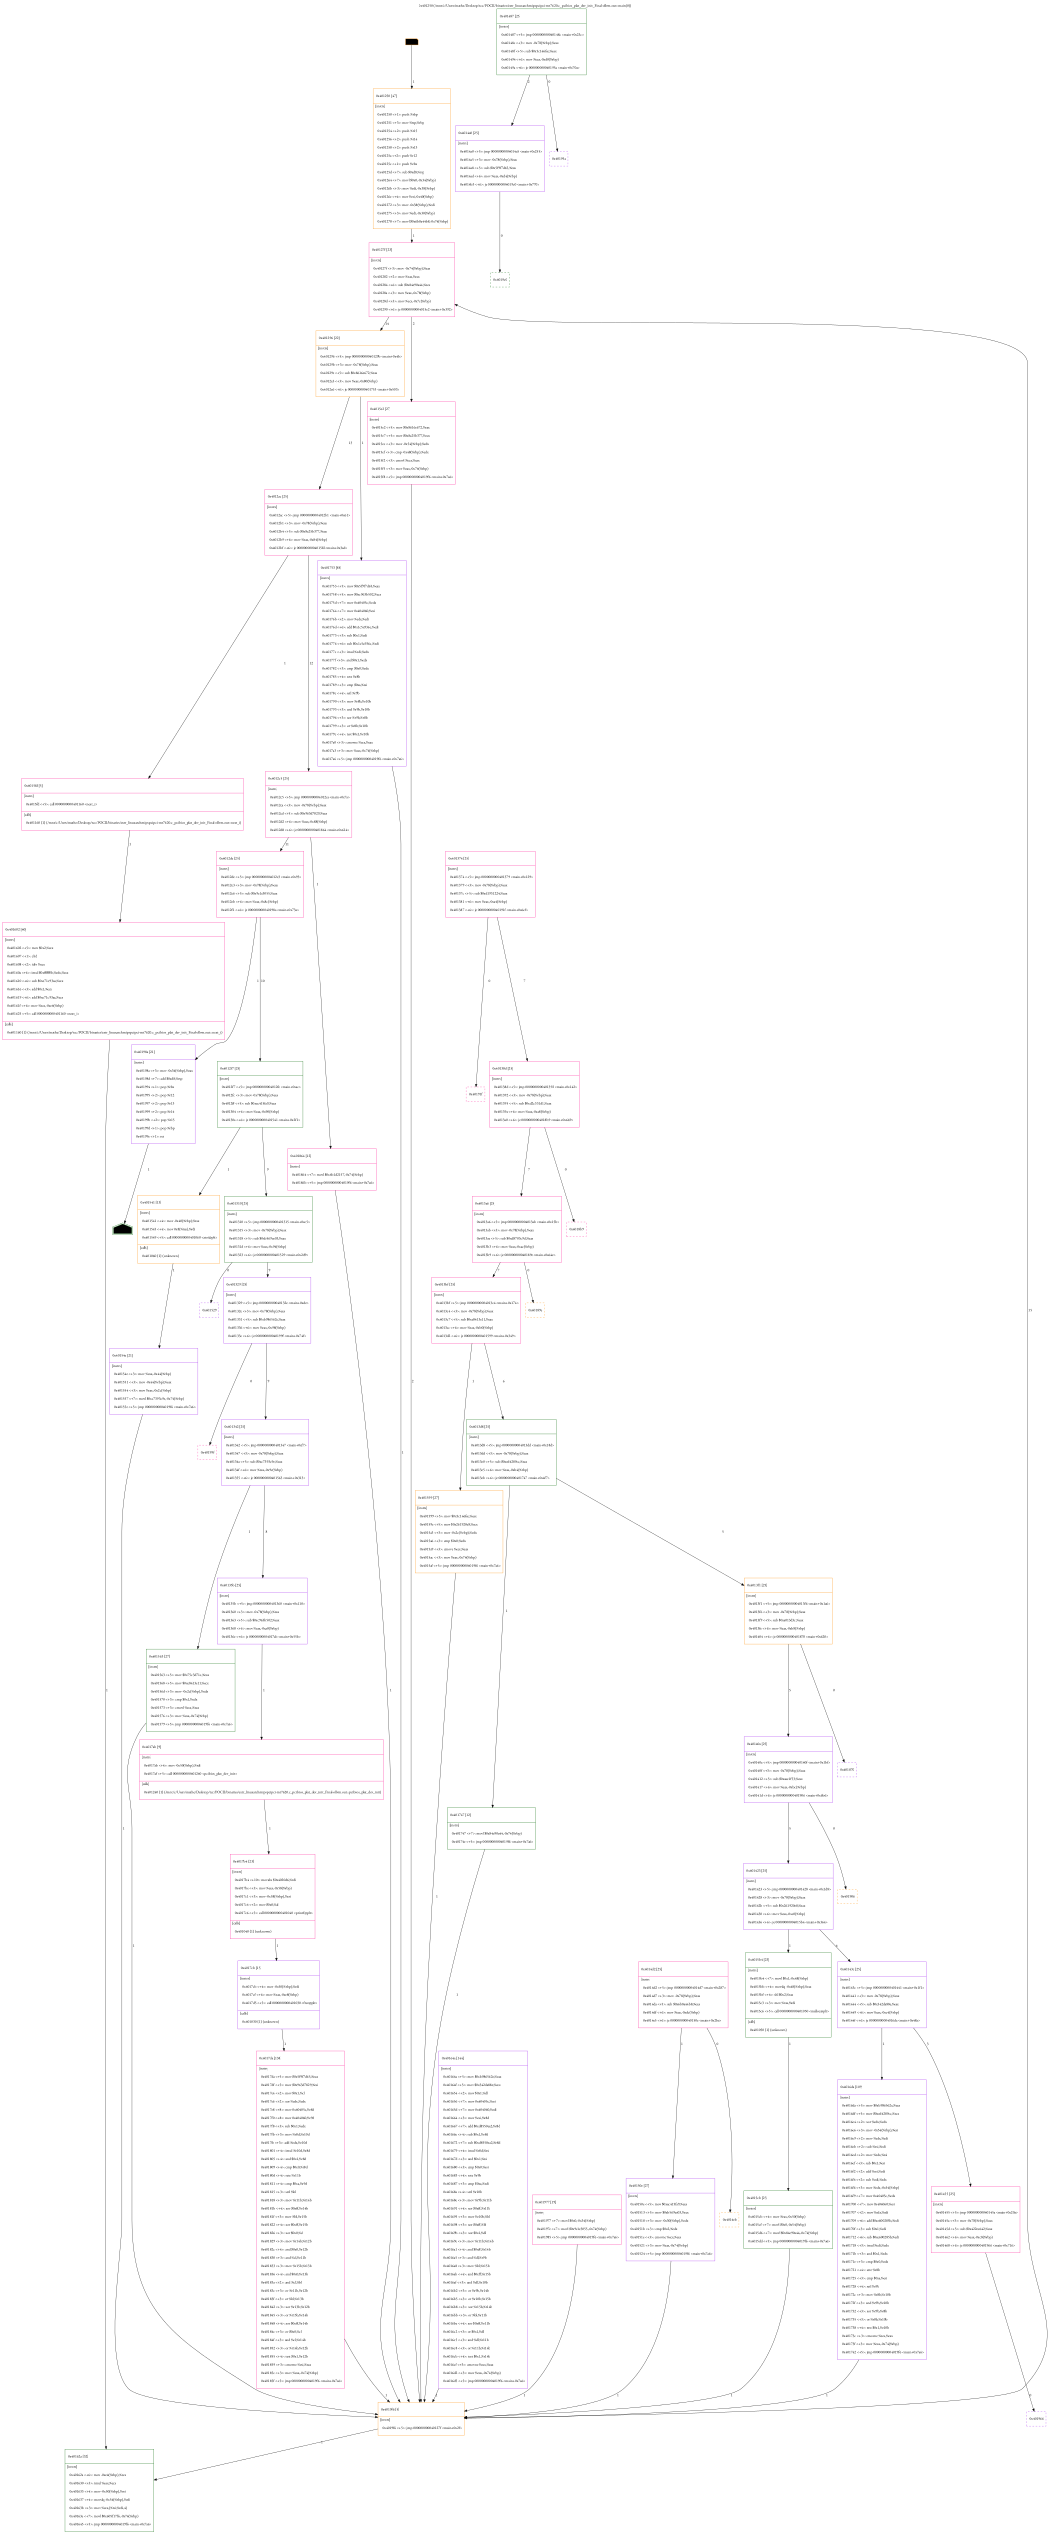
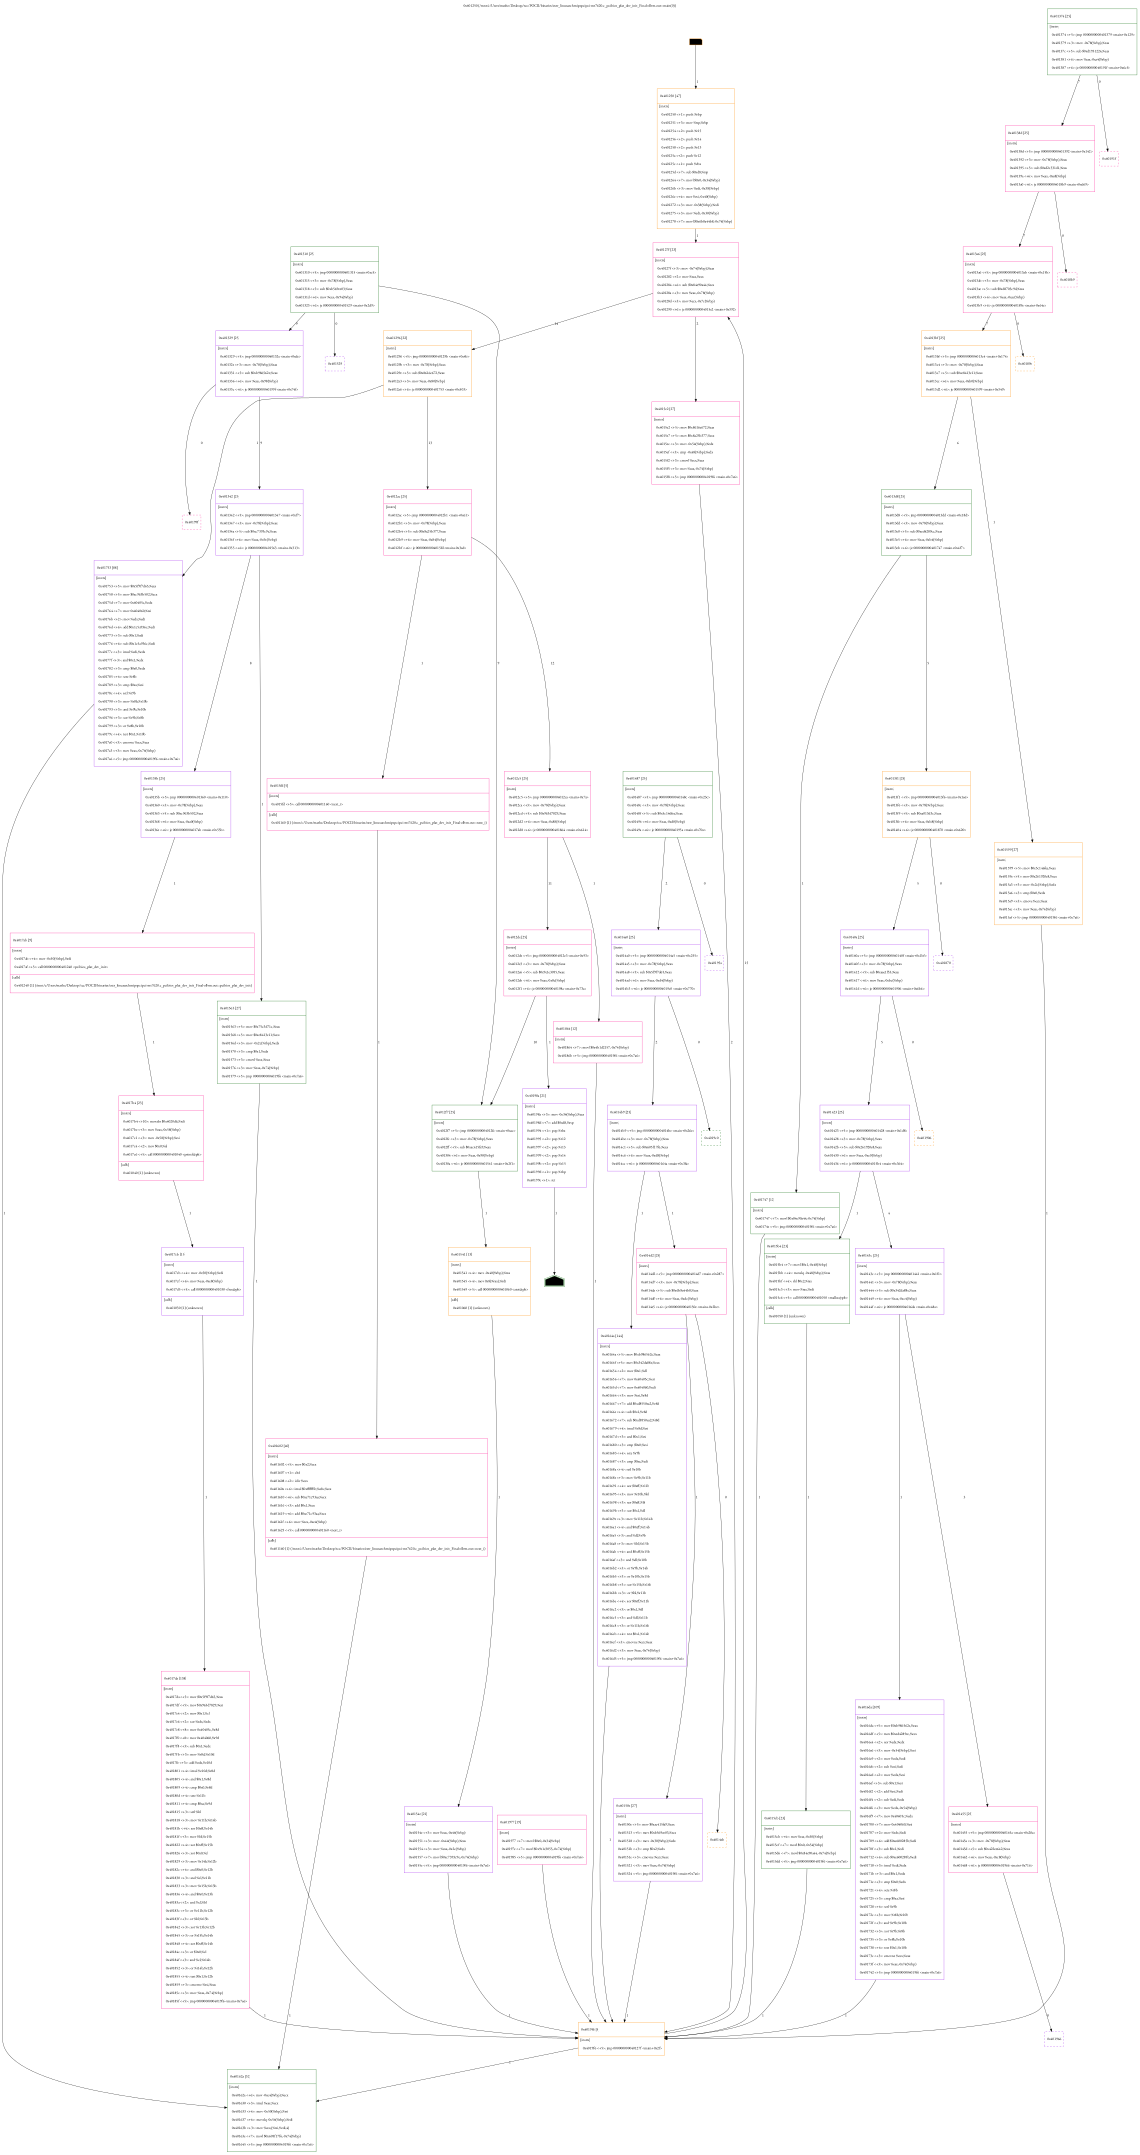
node "0x401374 [25]": color deeppink -> darkgreen
node "0x4014b9 [25]": added
edge "0x4012f7 [25]" -> "0x401310 [25]": reversed
node "0x4013bf [25]": color deeppink -> darkorange
edge "0x401753 [88]" -> "0x4019f6 [5]": now "0x401753 [88]" -> "0x40162a [32]"
